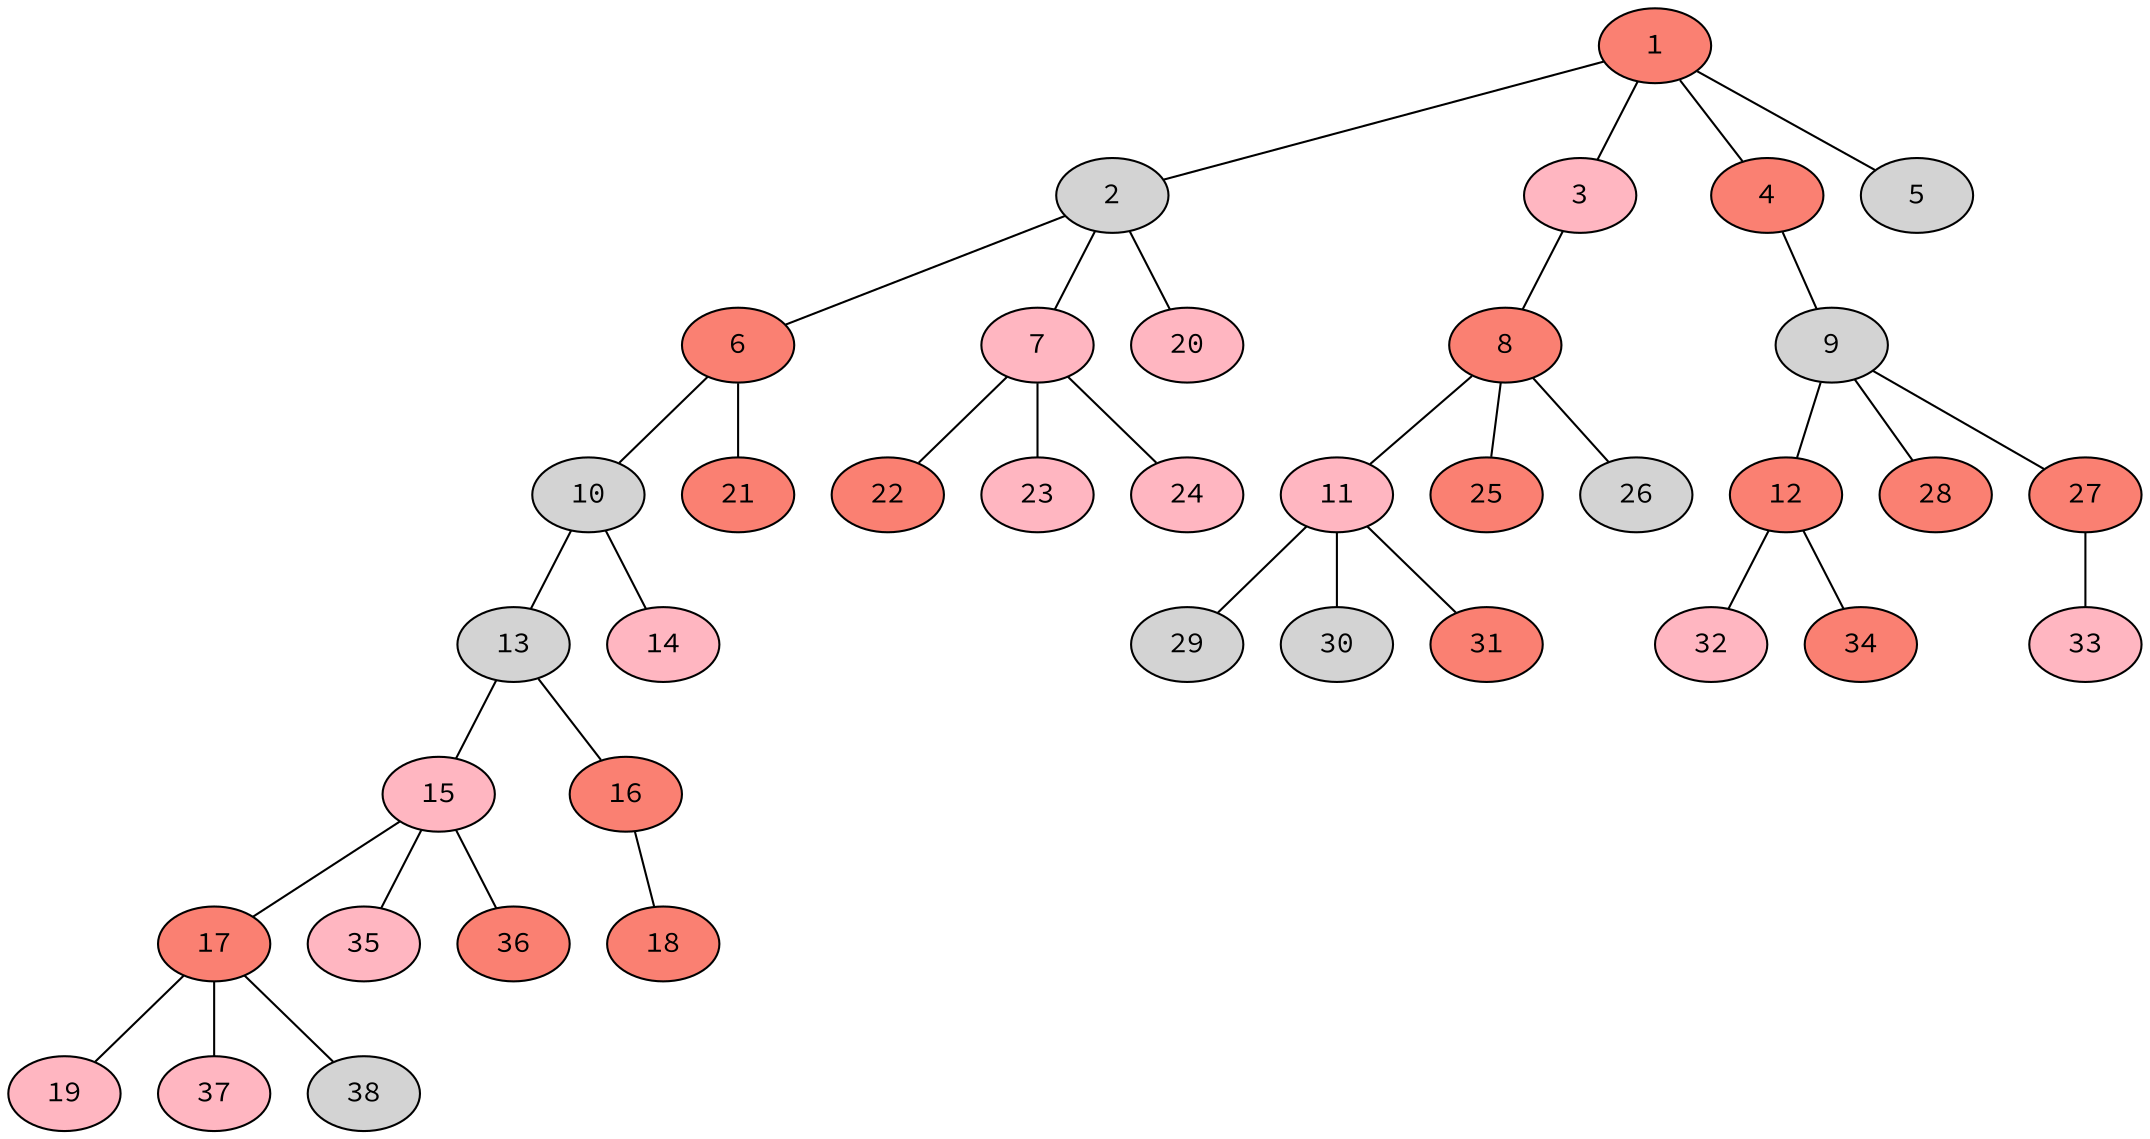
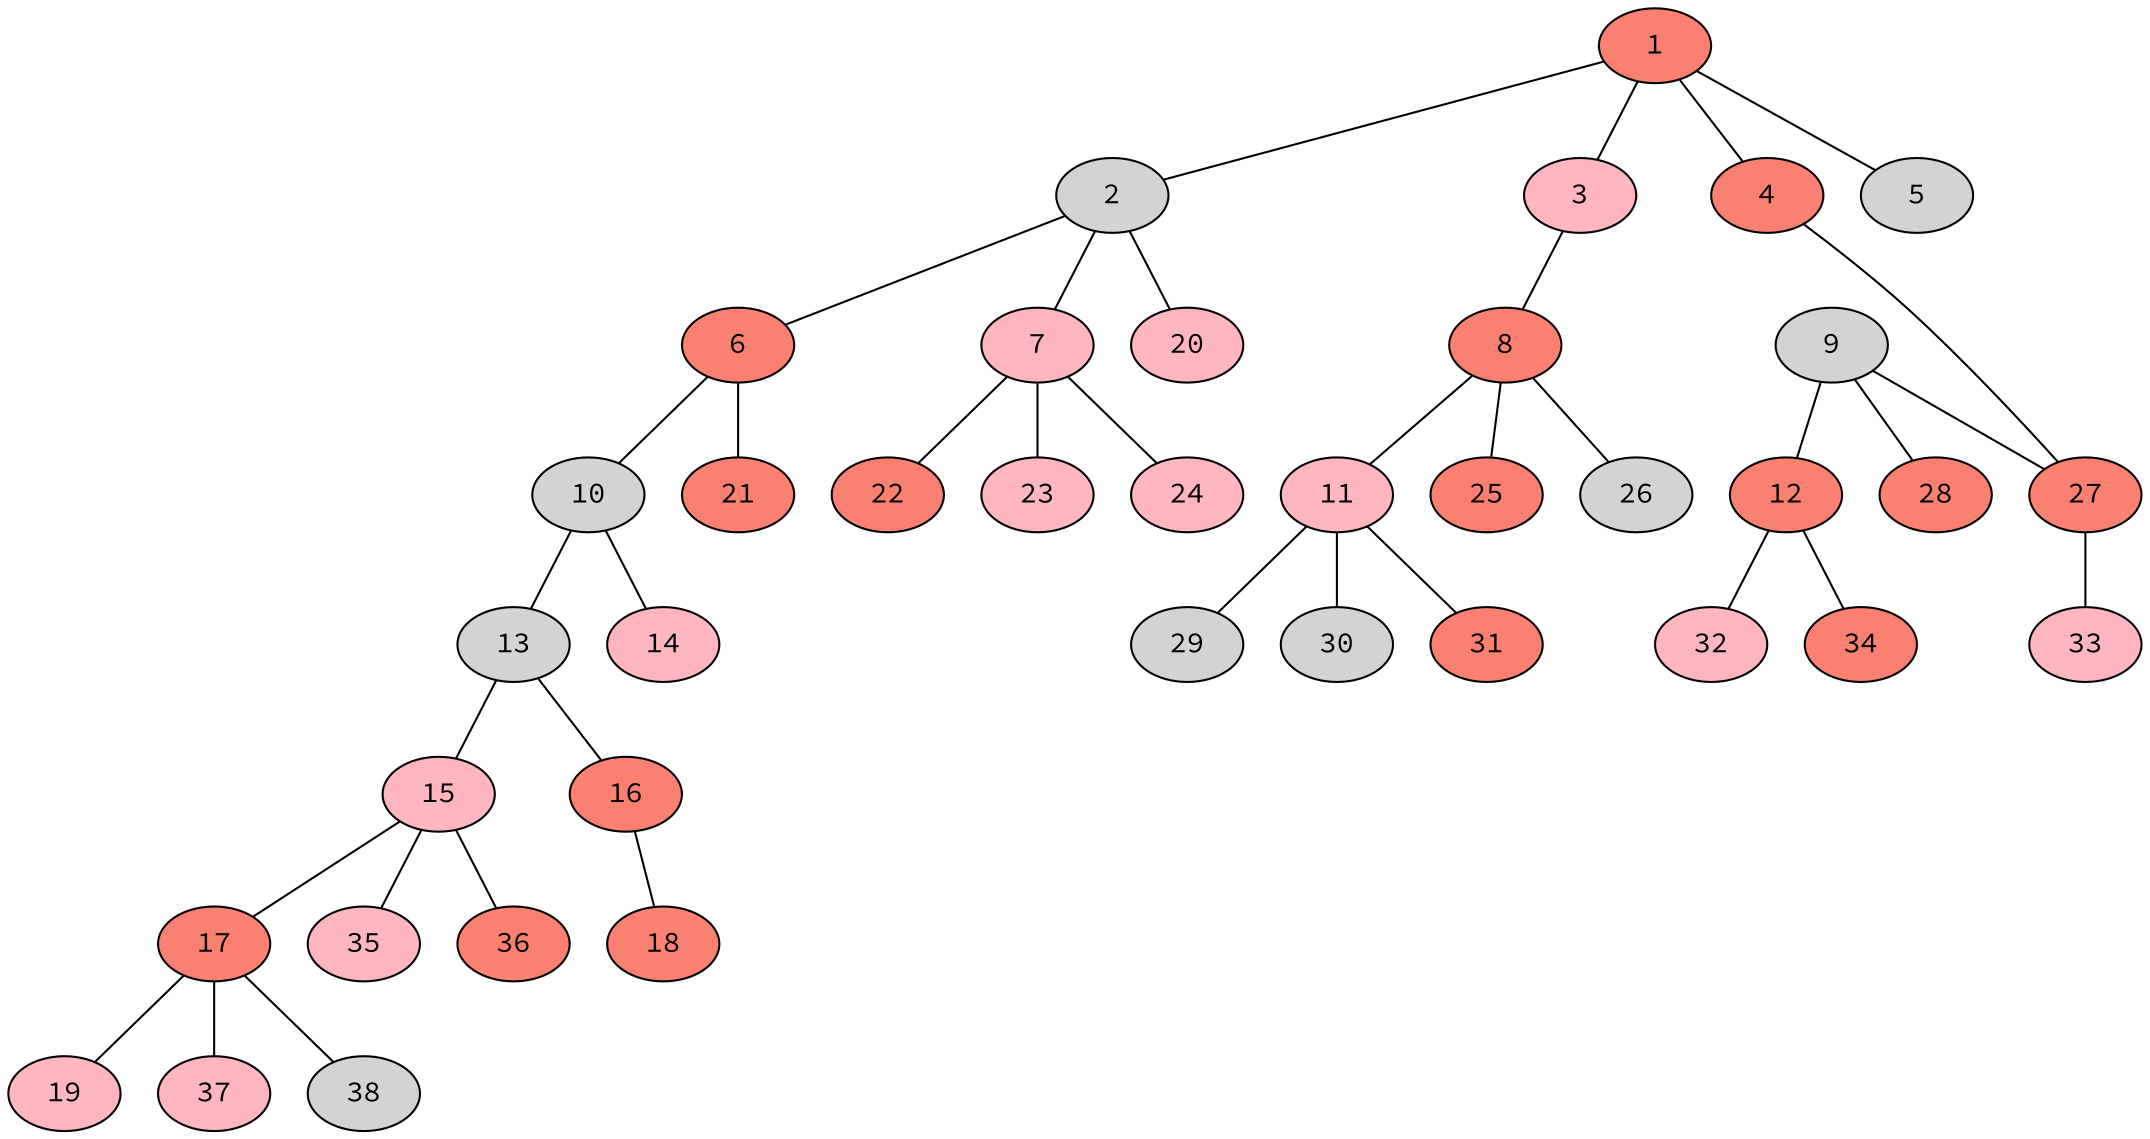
edge "4" -- "9": now "4" -- "27"
